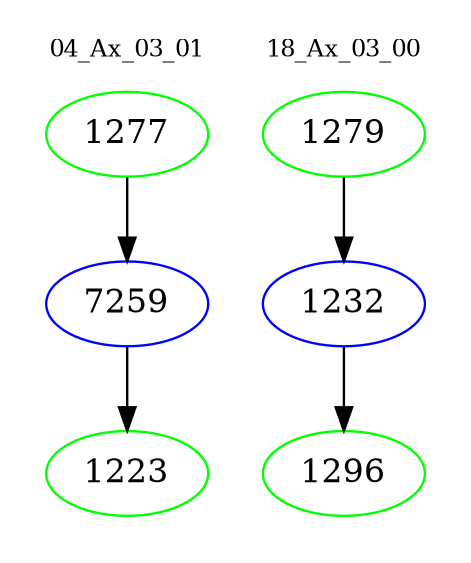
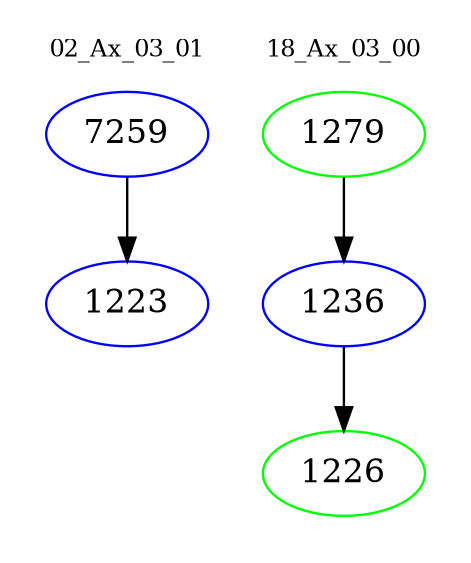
cluster "04_Ax_03_01": label "04_Ax_03_01" -> "02_Ax_03_01"
node "1277": removed
node "1232": label "1232" -> "1236"
node "1223": color green -> blue
node "1296": label "1296" -> "1226"
